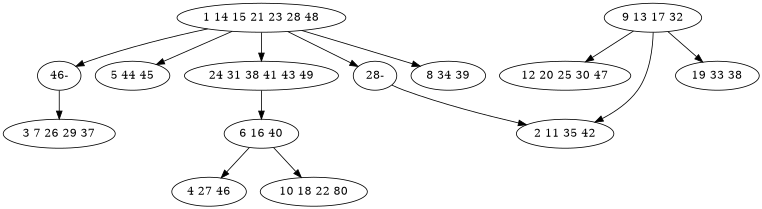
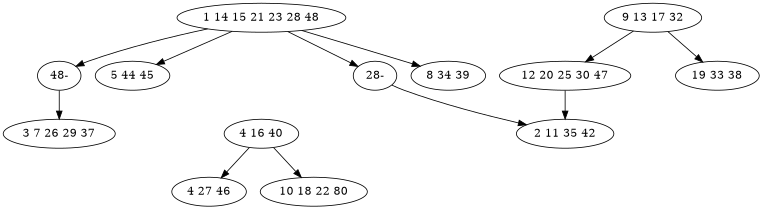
node "46-": label "46-" -> "48-"
node "24 31 38 41 43 49": removed
edge "9 13 17 32" -> "2 11 35 42": now "12 20 25 30 47" -> "2 11 35 42"
node "6 16 40": label "6 16 40" -> "4 16 40"
